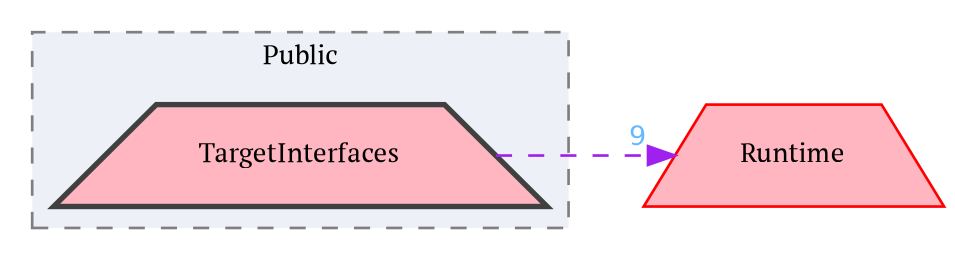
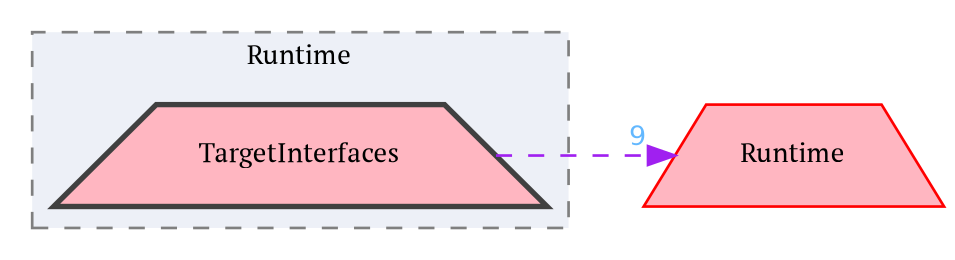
cluster "Public": label "Public" -> "Runtime"
